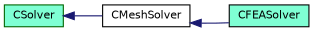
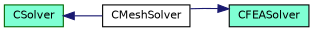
edge "CFEASolver" -> "CMeshSolver": reversed
